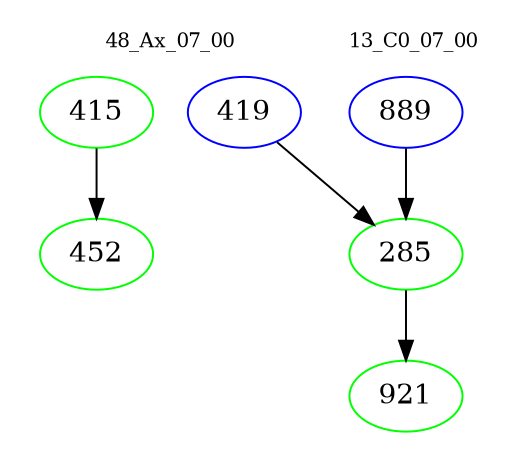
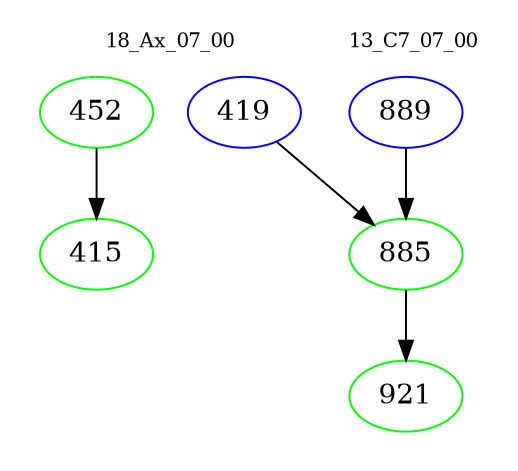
cluster "48_Ax_07_00": label "48_Ax_07_00" -> "18_Ax_07_00"
cluster "13_C0_07_00": label "13_C0_07_00" -> "13_C7_07_00"
edge "415" -> "452": reversed
node "285": label "285" -> "885"
